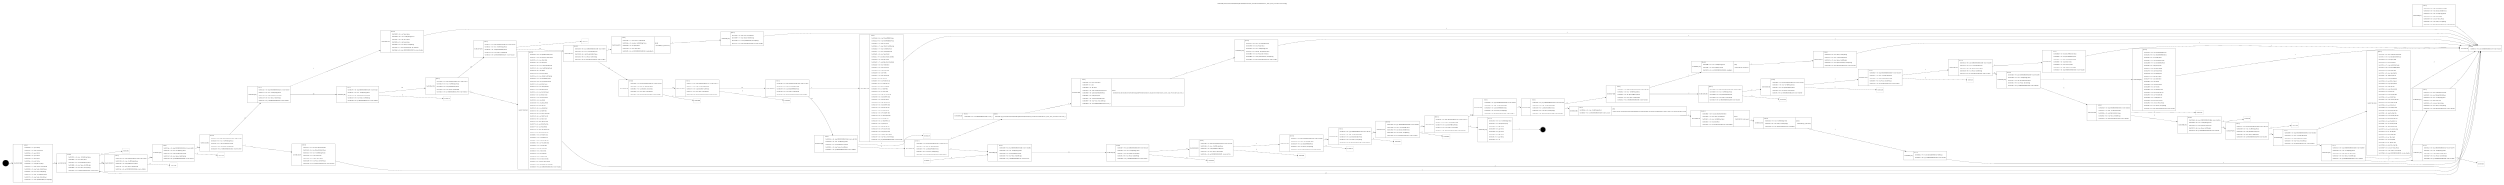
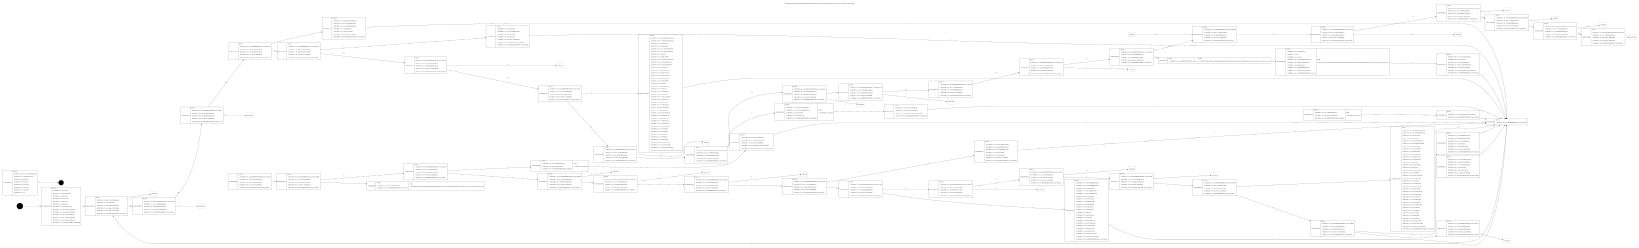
node "0x401da8 [151]": removed
node "0x4018b4 [23]": removed
node "0x40146c [25]": removed
